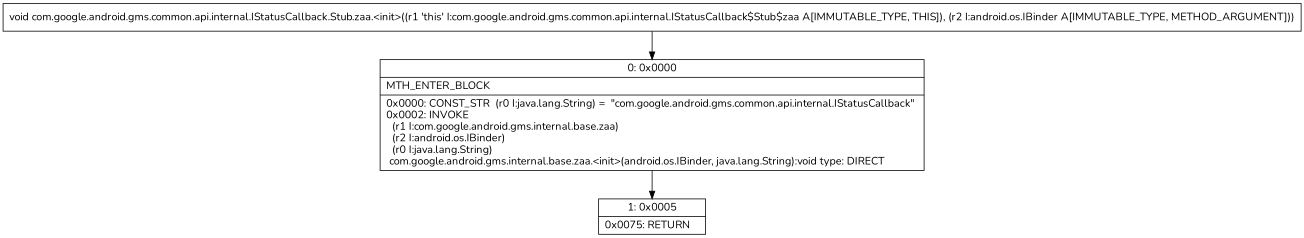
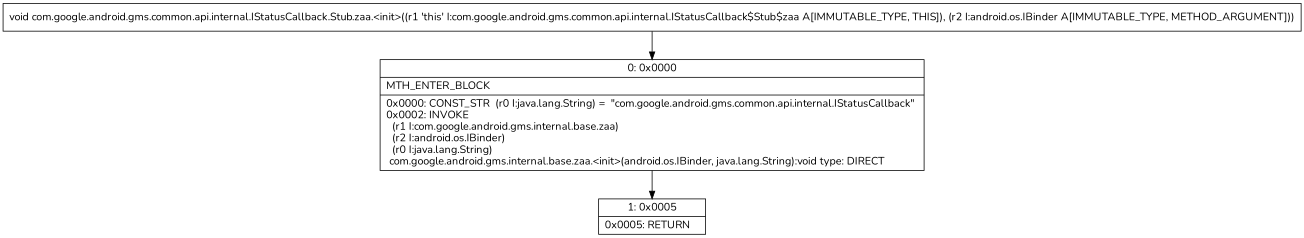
node "1: 0x0005": text "0x0075: RETURN" -> "0x0005: RETURN"
